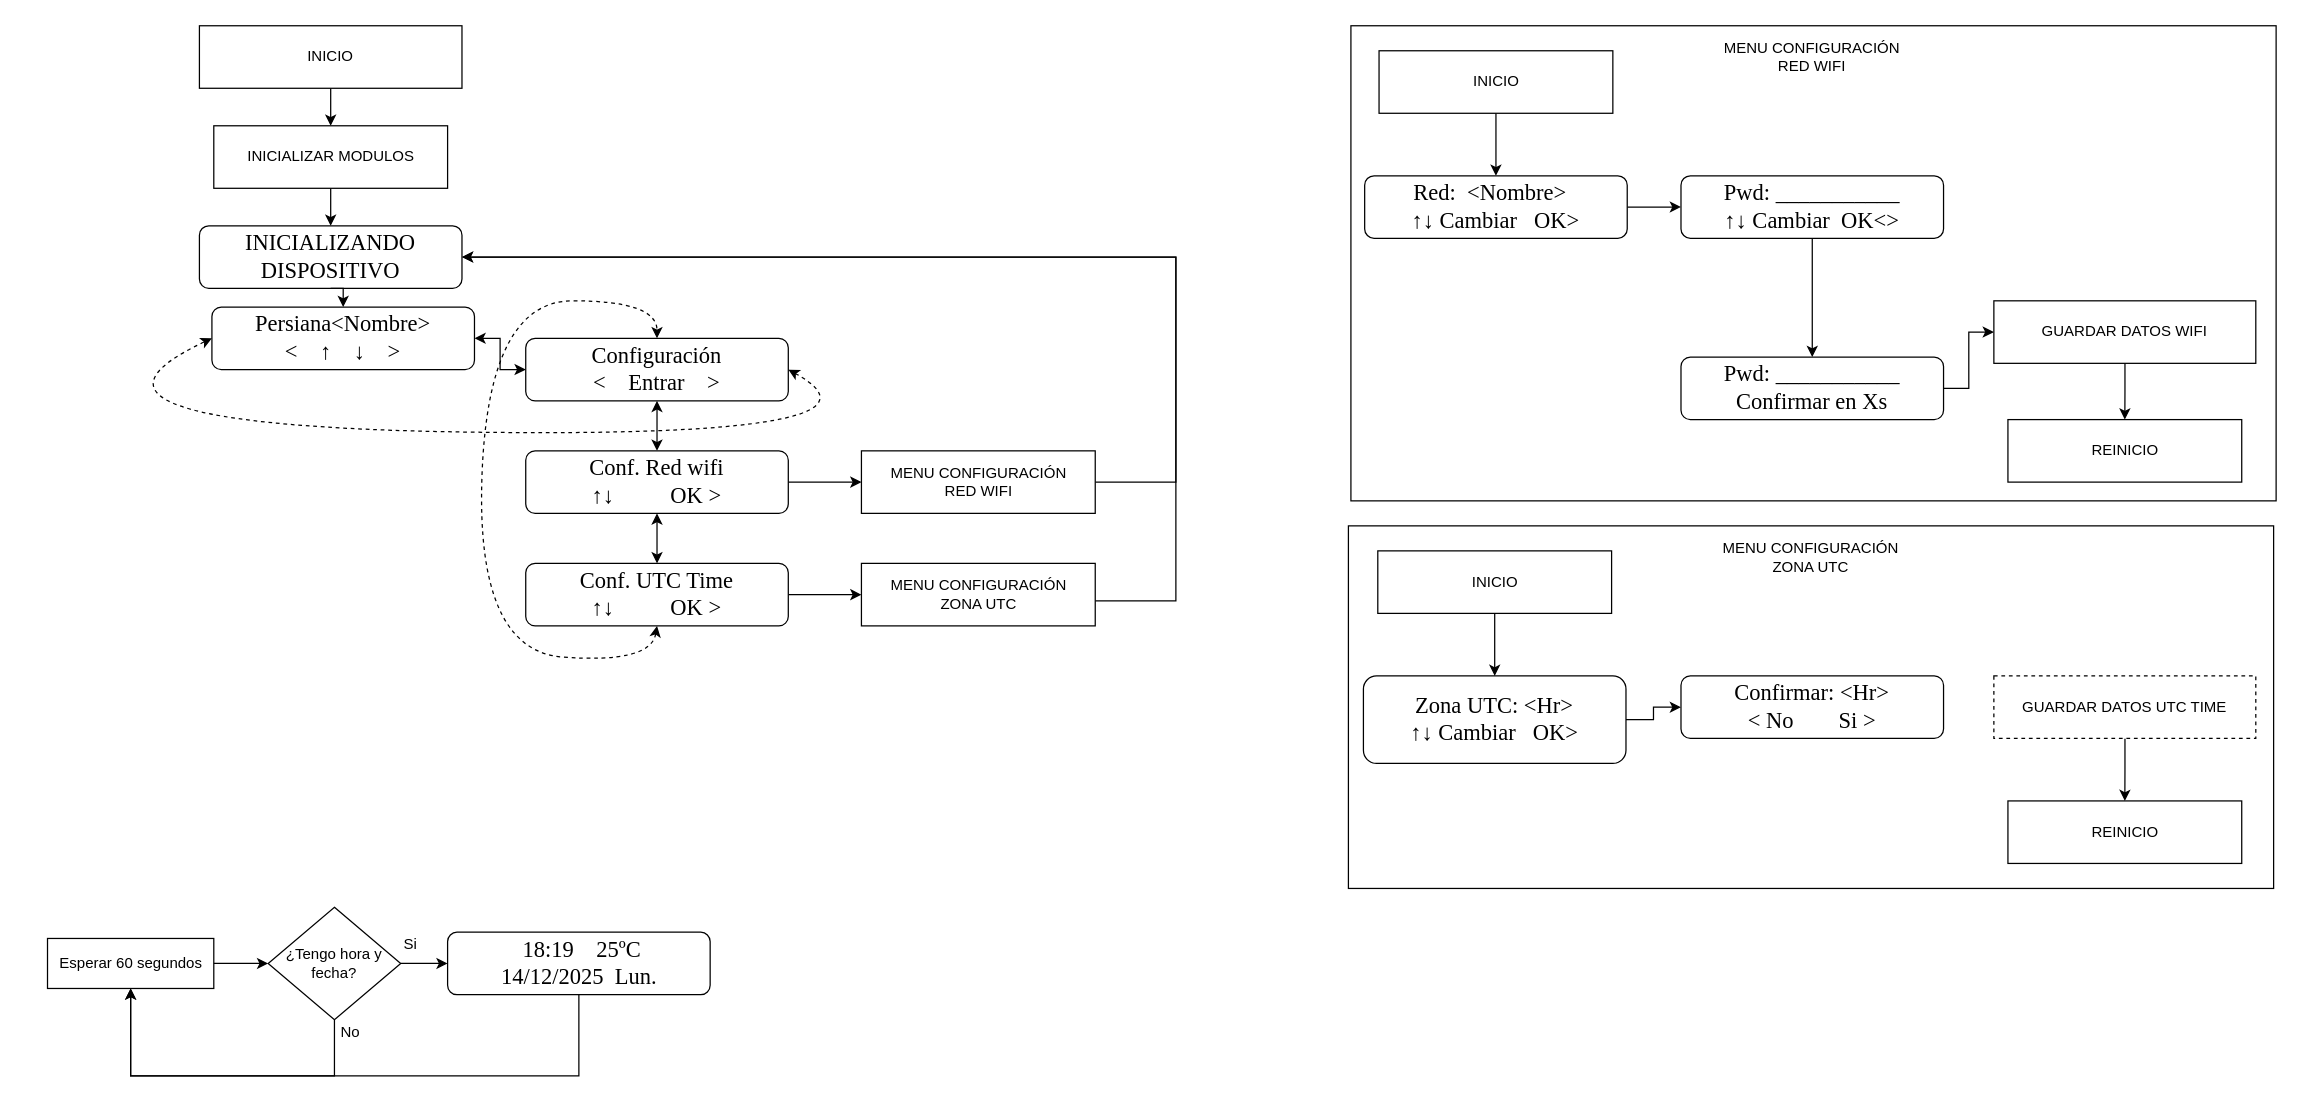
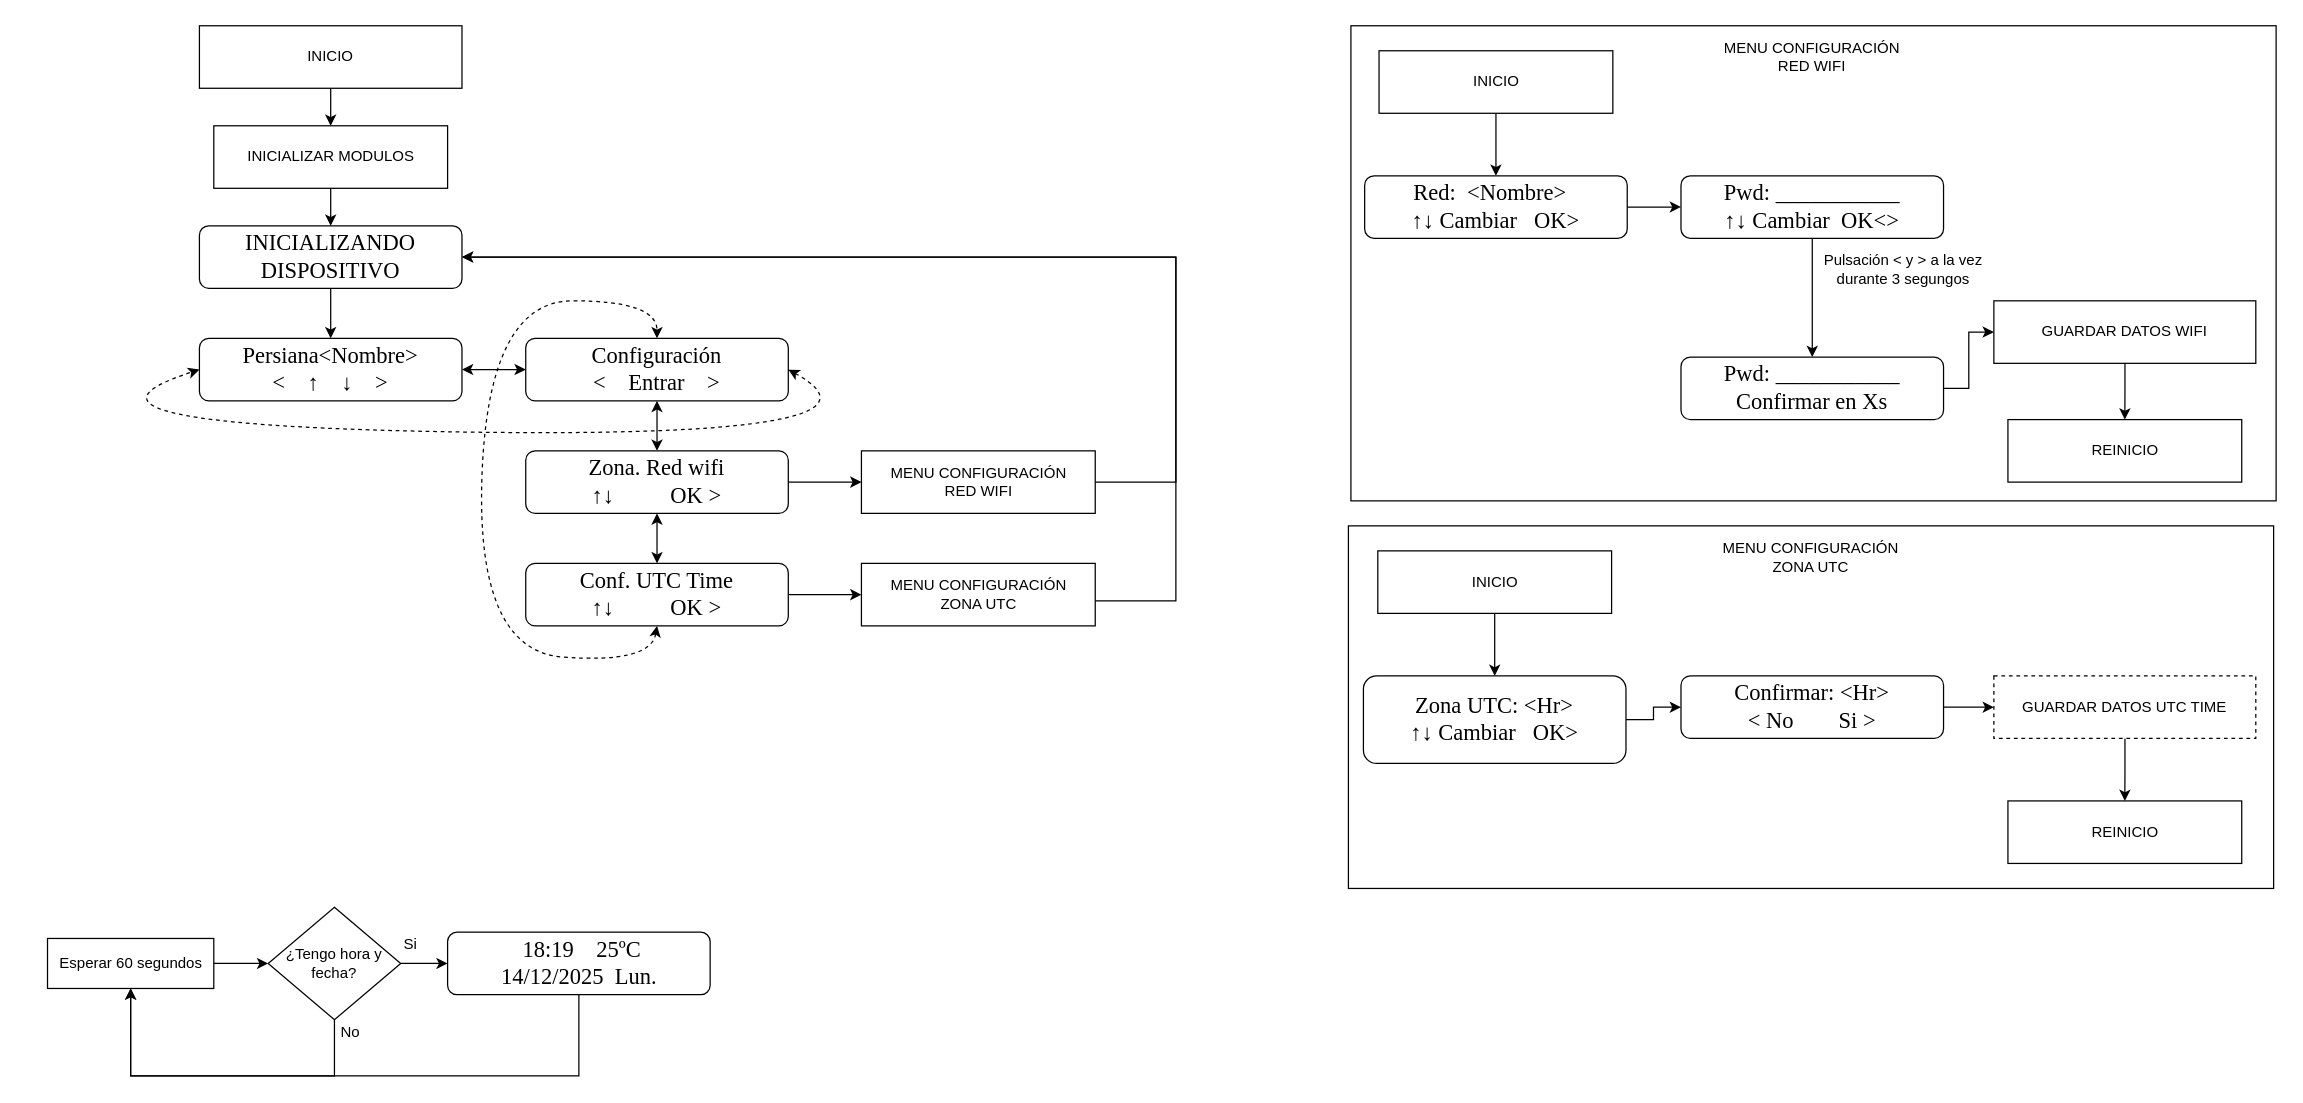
node "Pulsación < y > a la vez durante 3 segungos": added
node "Persiana<Nombre> < ↑ ↓ >": moved (343, 338) -> (331, 369)
node "Conf. Red wifi ↑↓ OK >": label "Conf. Red wifi ↑↓ OK >" -> "Zona. Red wifi ↑↓ OK >"
edge "Confirmar: <Hr> < No Si >" -> "GUARDAR DATOS UTC TIME": added
